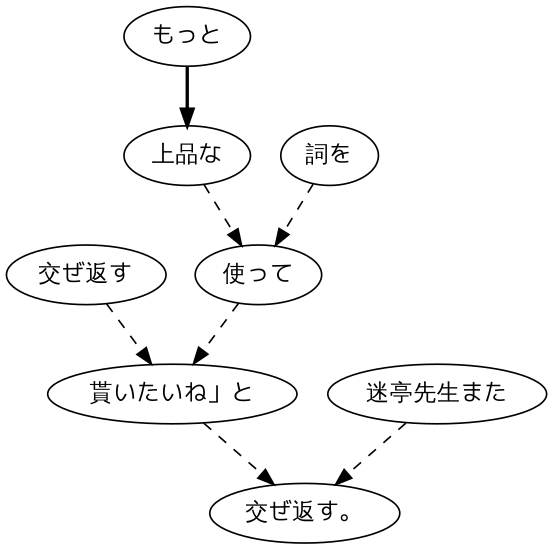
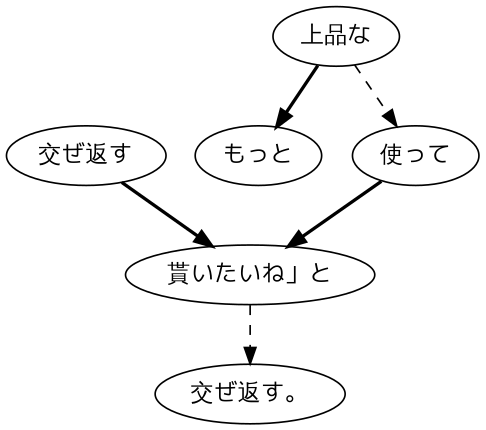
edge "もっと" -> "上品な": reversed
node "詞を": removed
edge "交ぜ返す" -> "貰いたいね」と": style dashed -> bold
edge "使って" -> "貰いたいね」と": style dashed -> bold
node "迷亭先生また": removed
